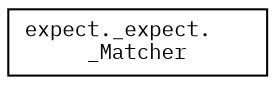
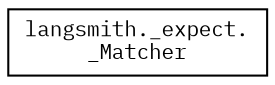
node "expect._expect. _Matcher": label "expect._expect. _Matcher" -> "langsmith._expect. _Matcher"
